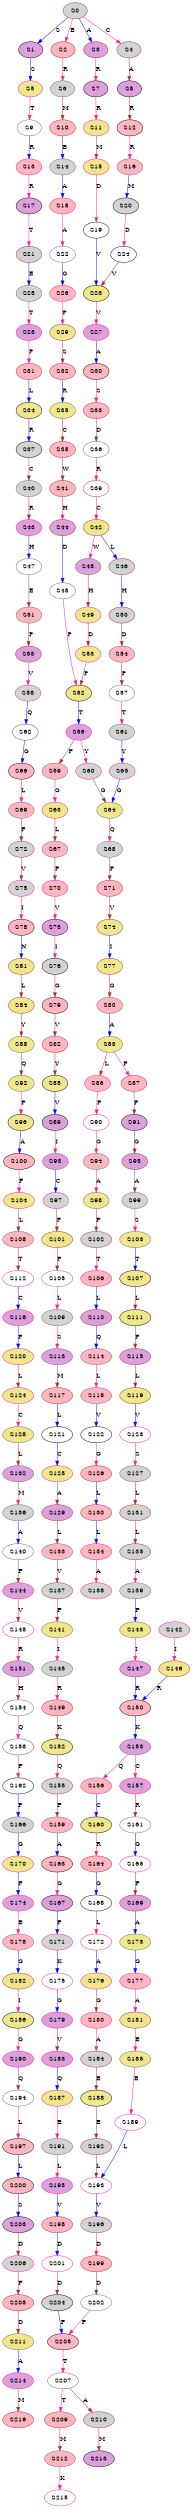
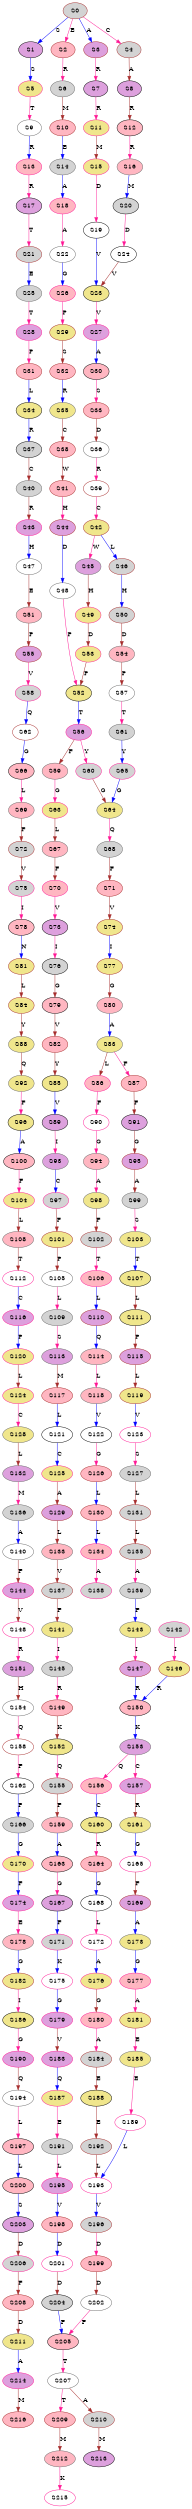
node "S161": fillcolor white -> khaki
